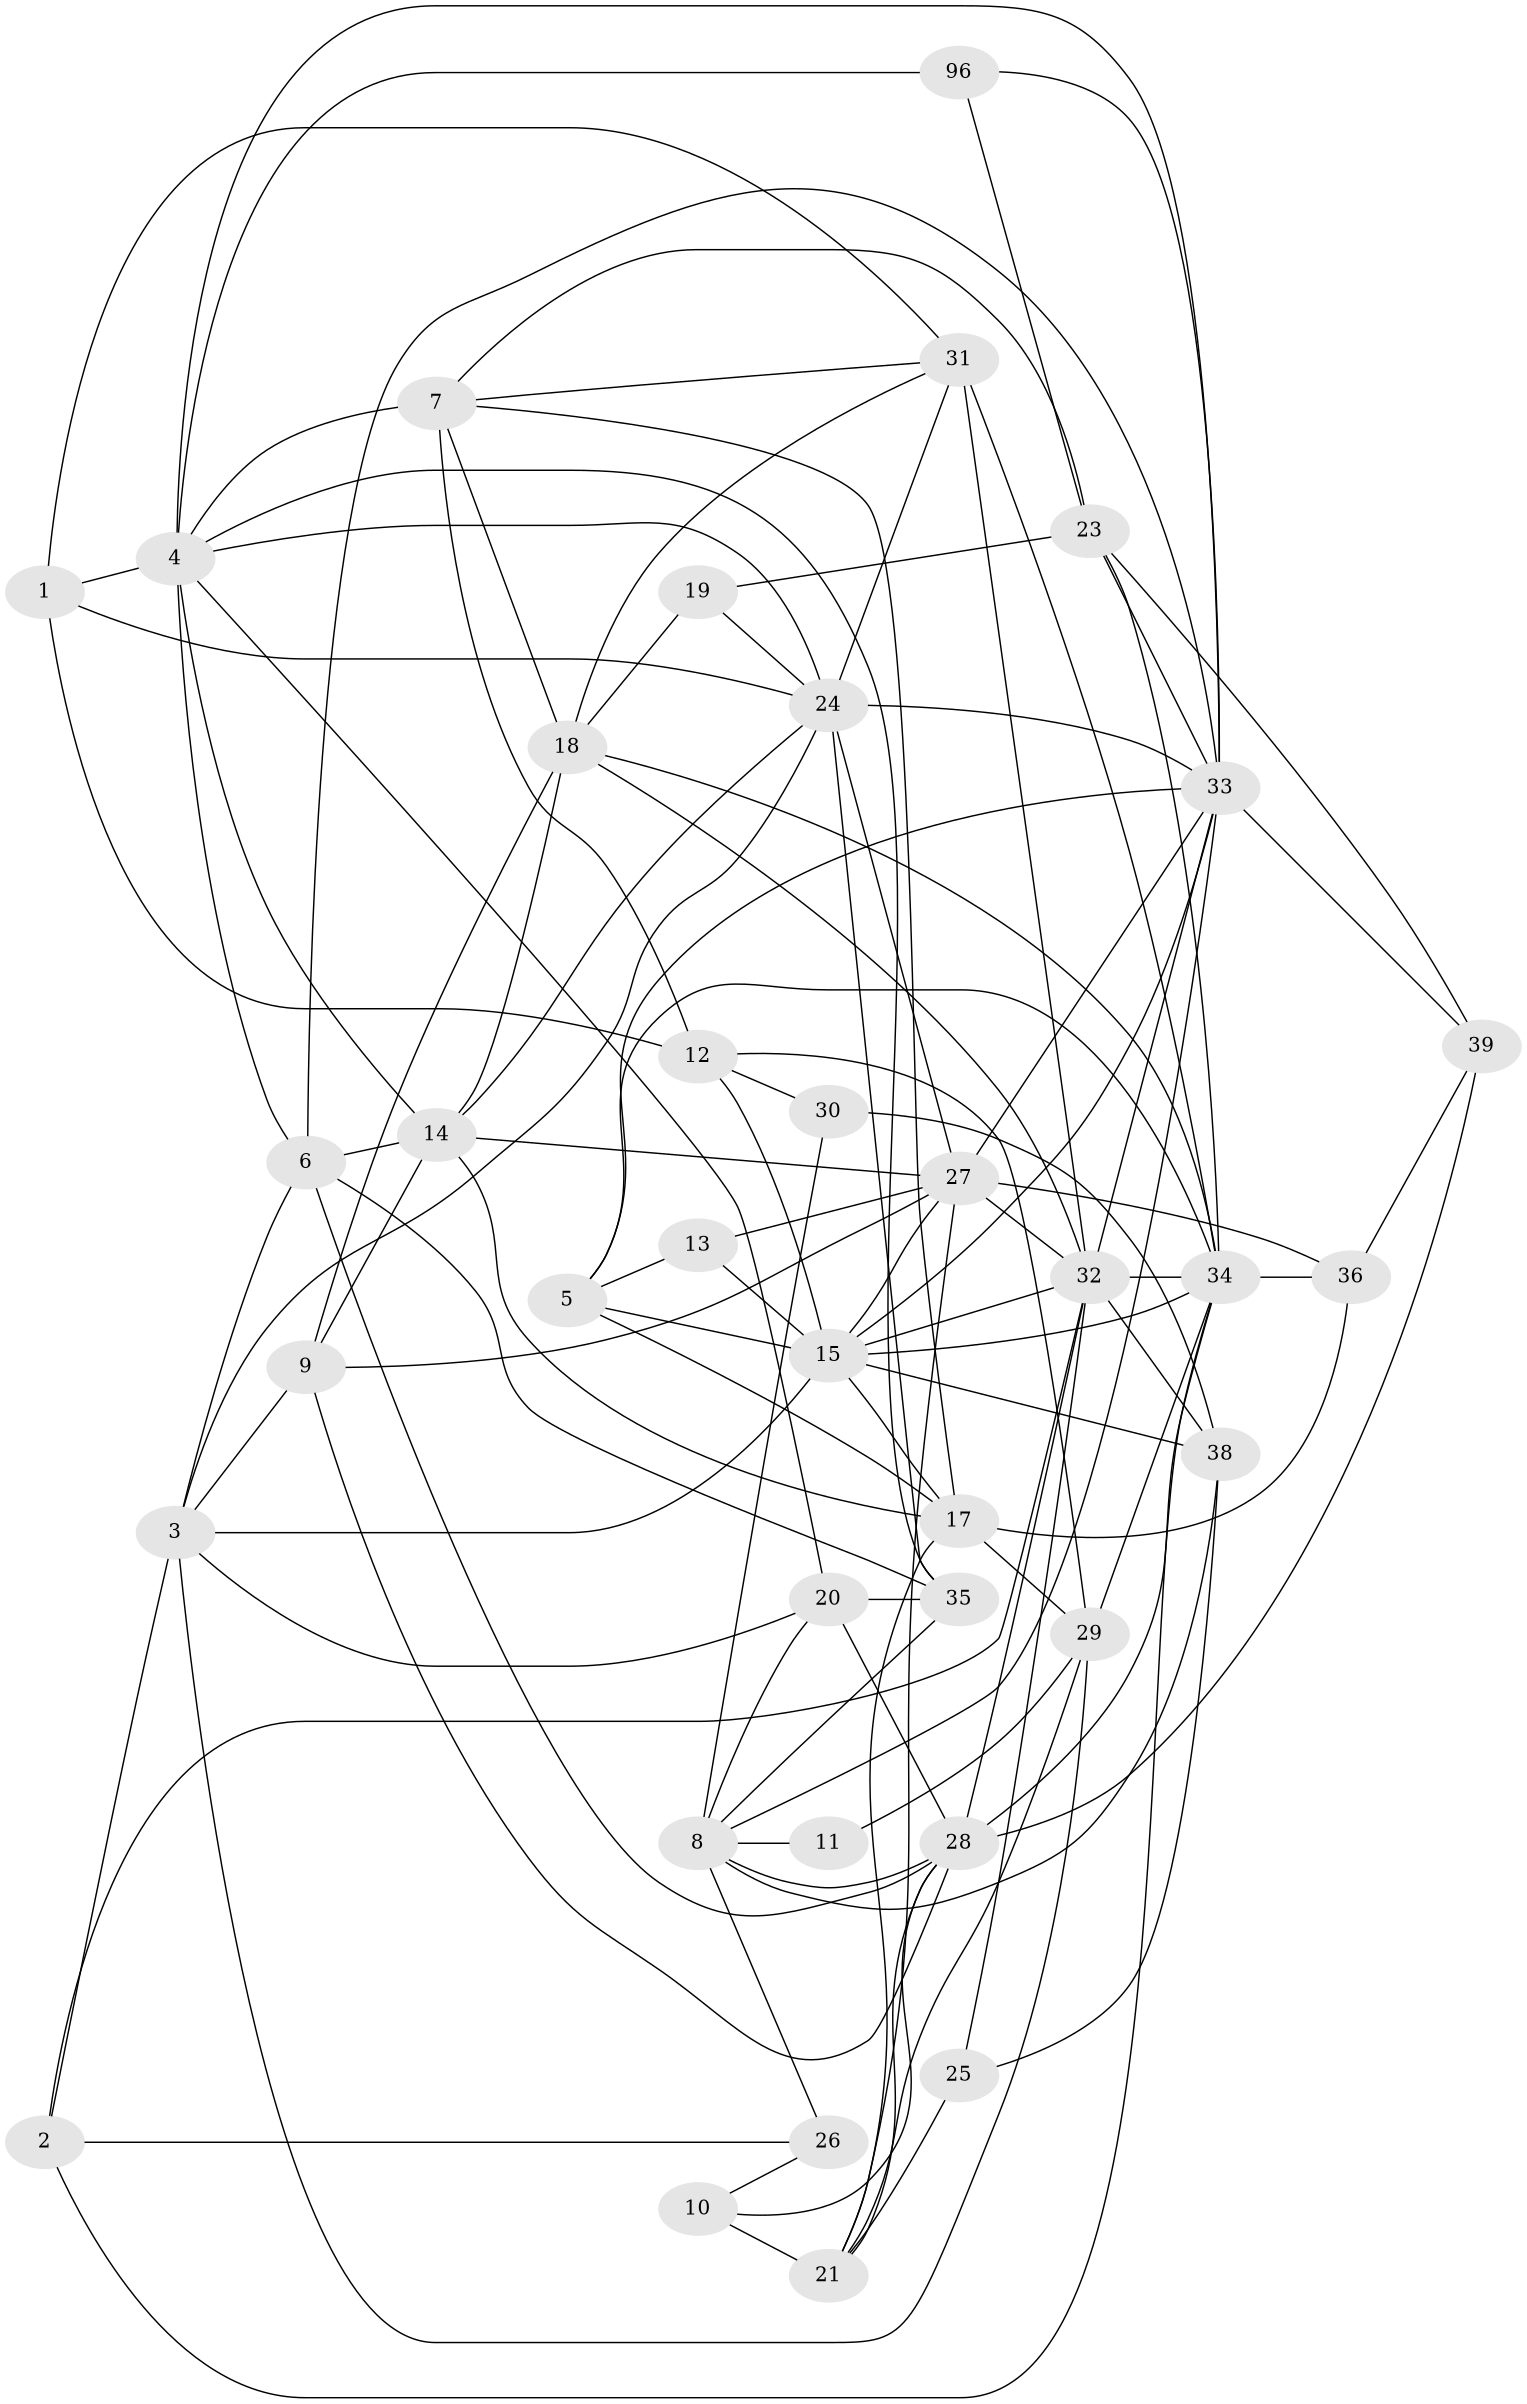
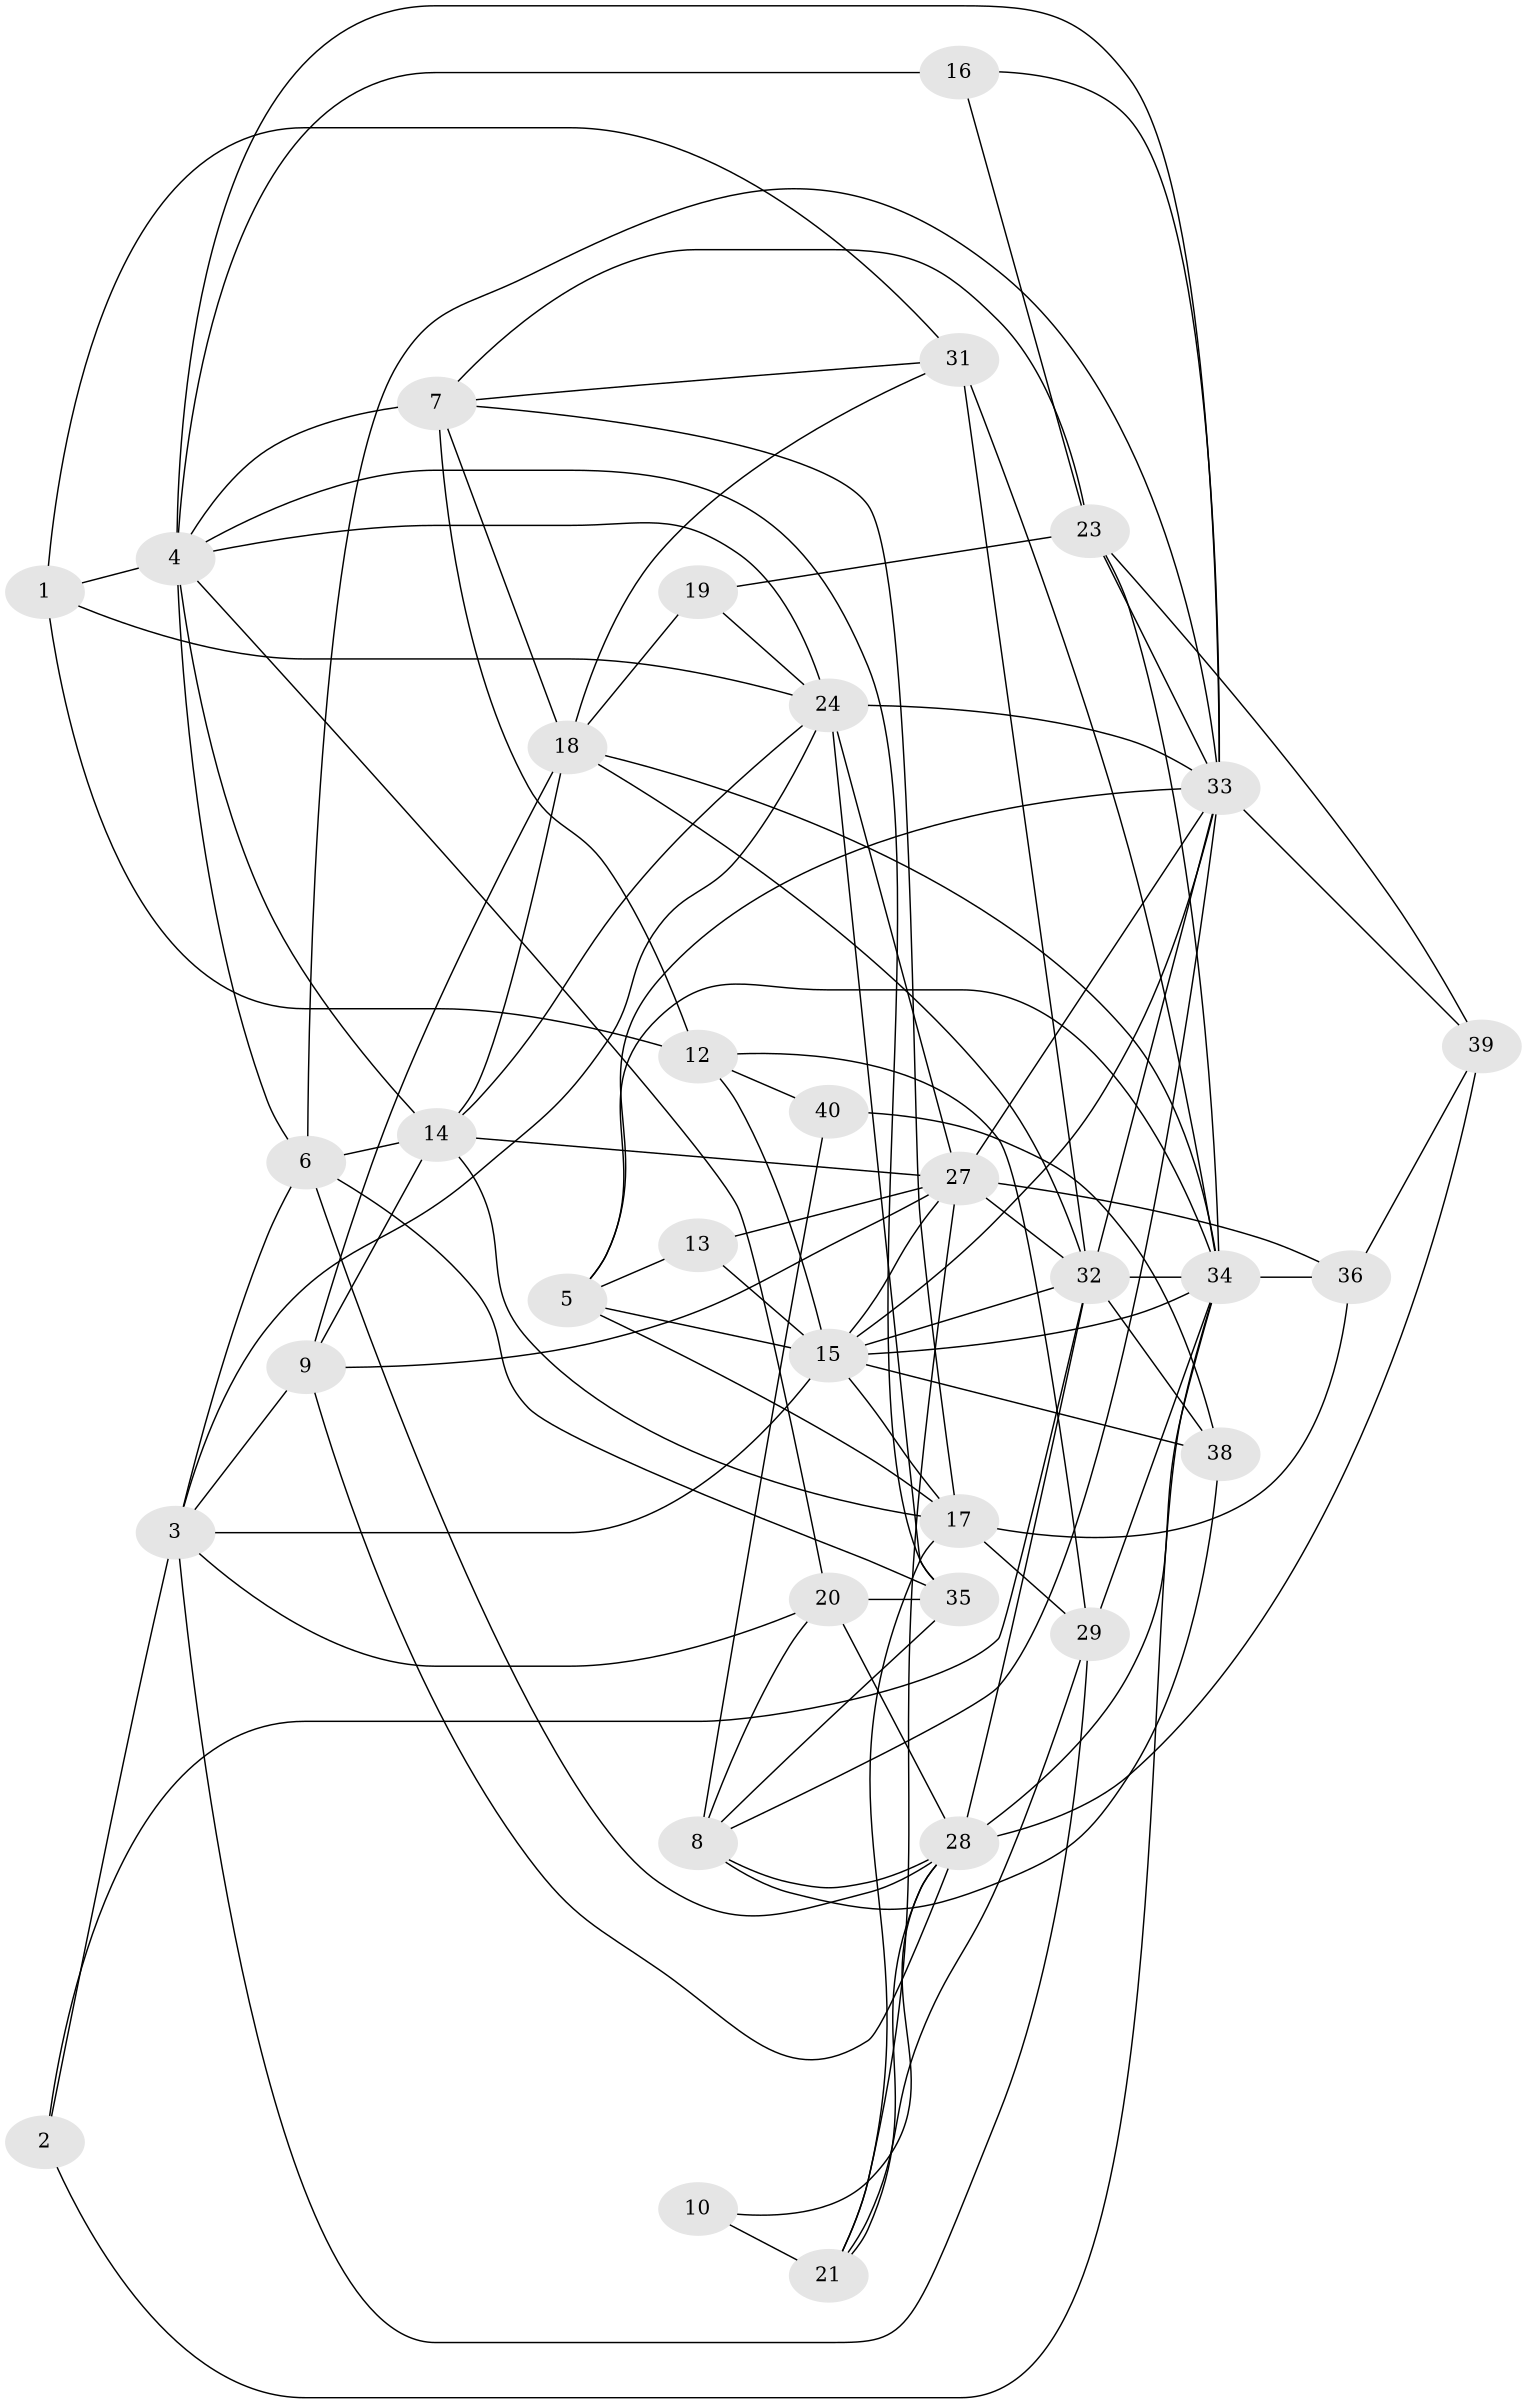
node "96": label "96" -> "16"
edge "31" -- "24": removed
node "30": label "30" -> "40"
node "11": removed
node "25": removed
node "26": removed
